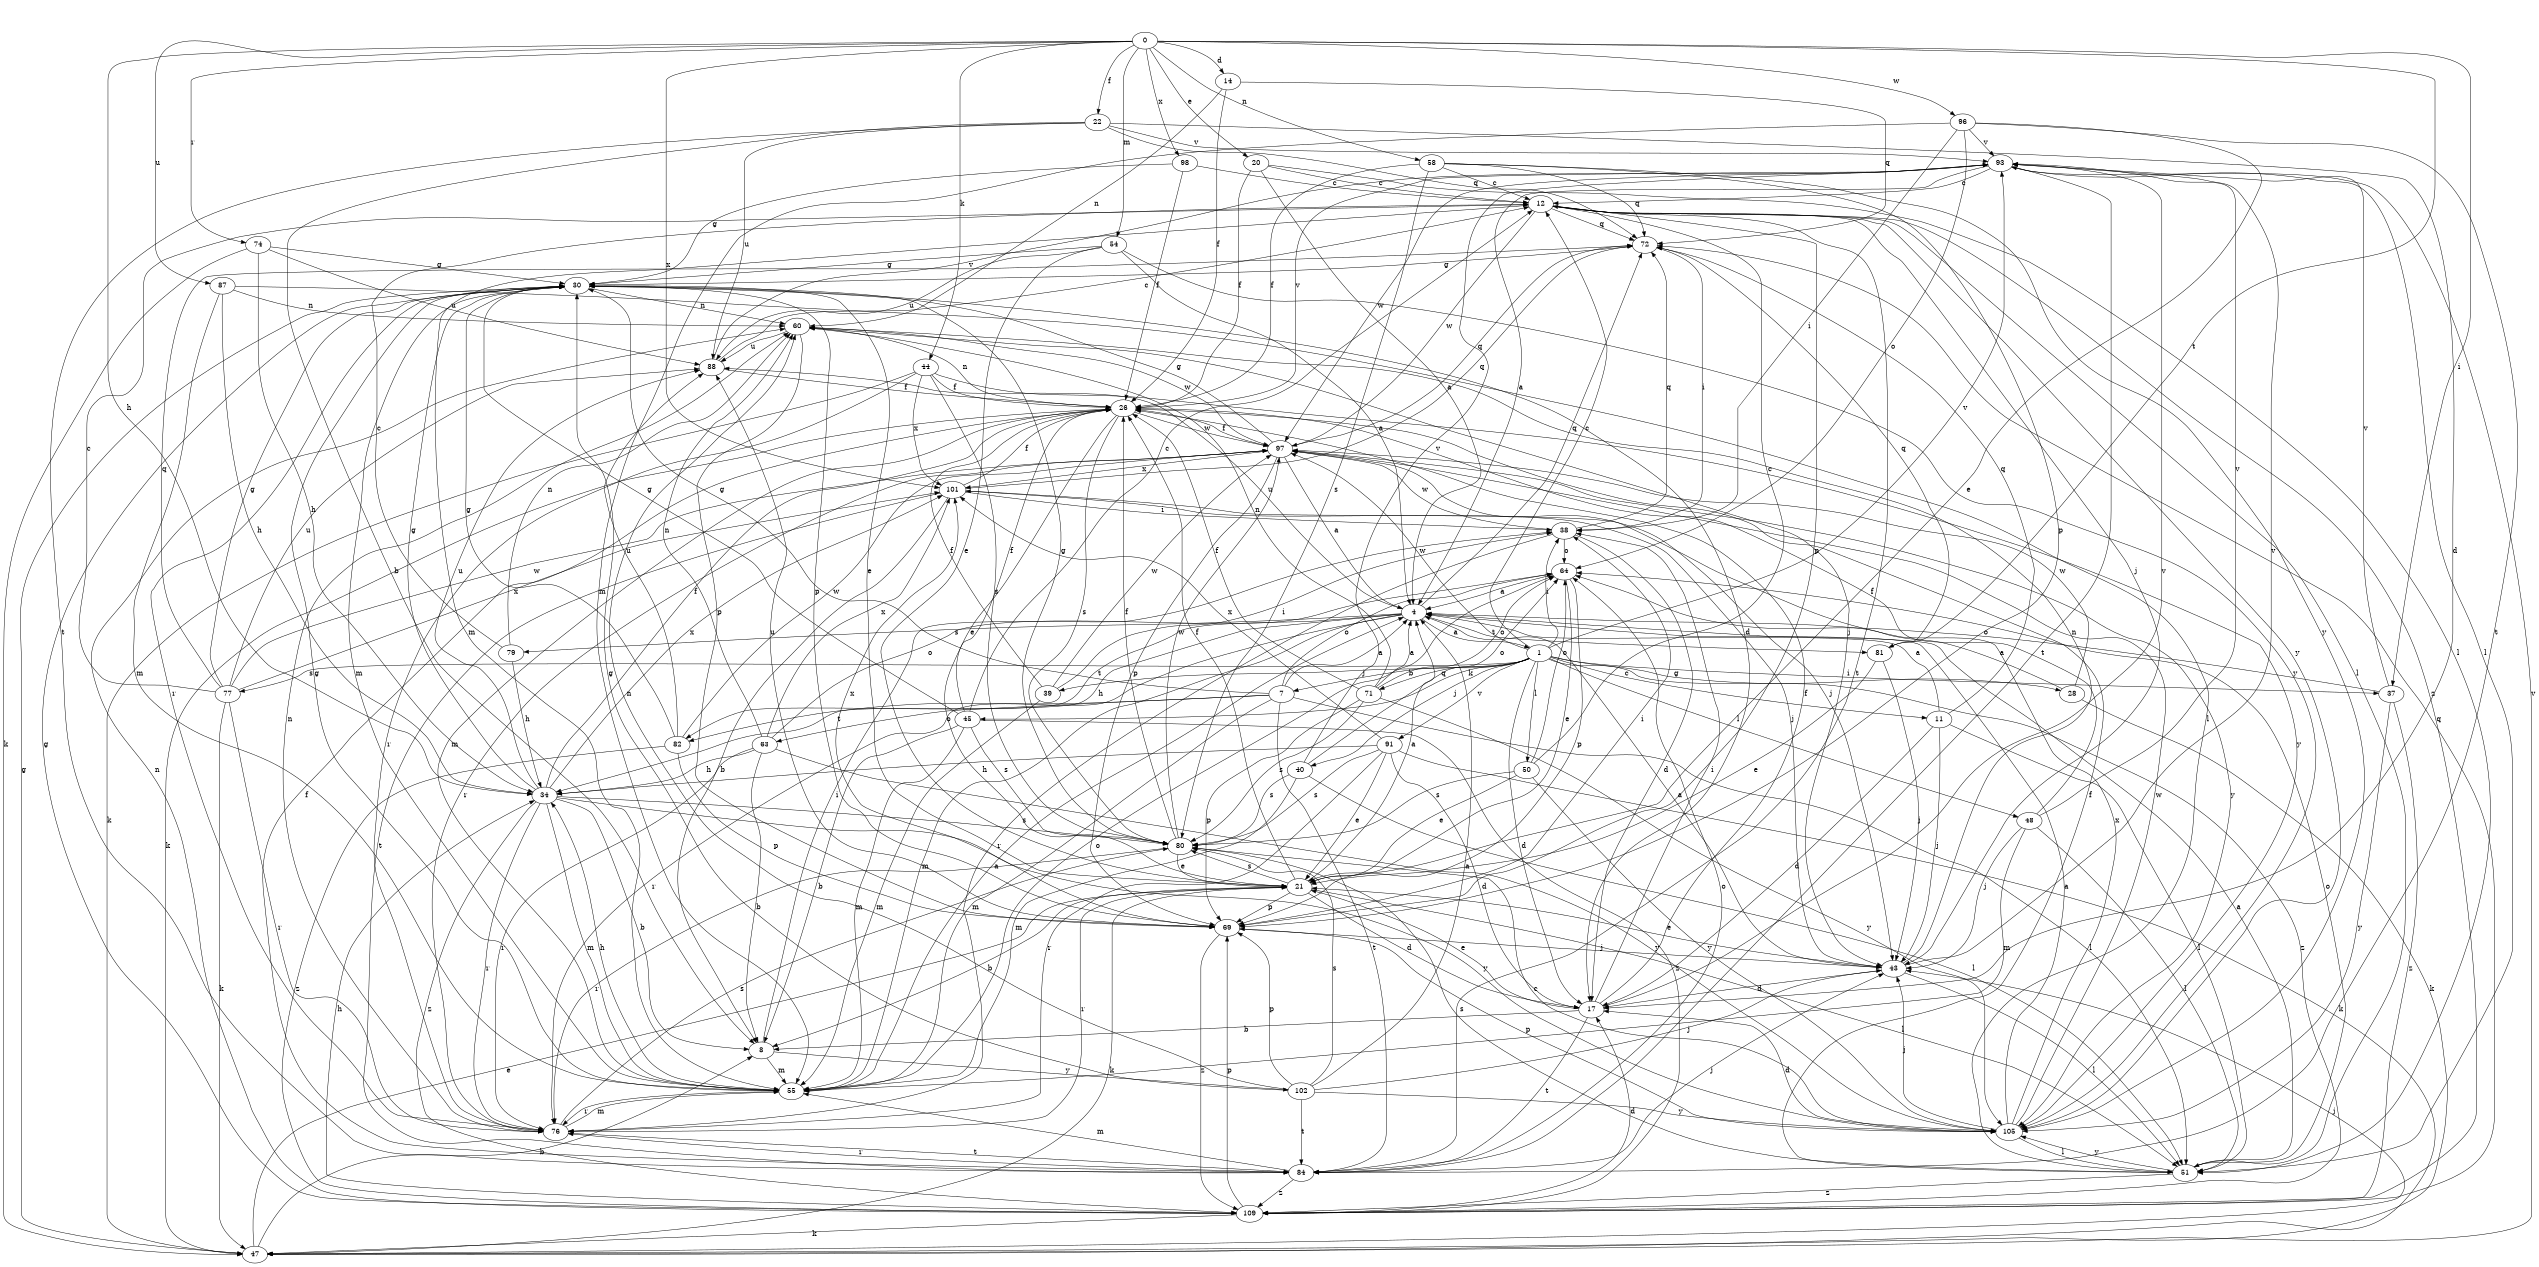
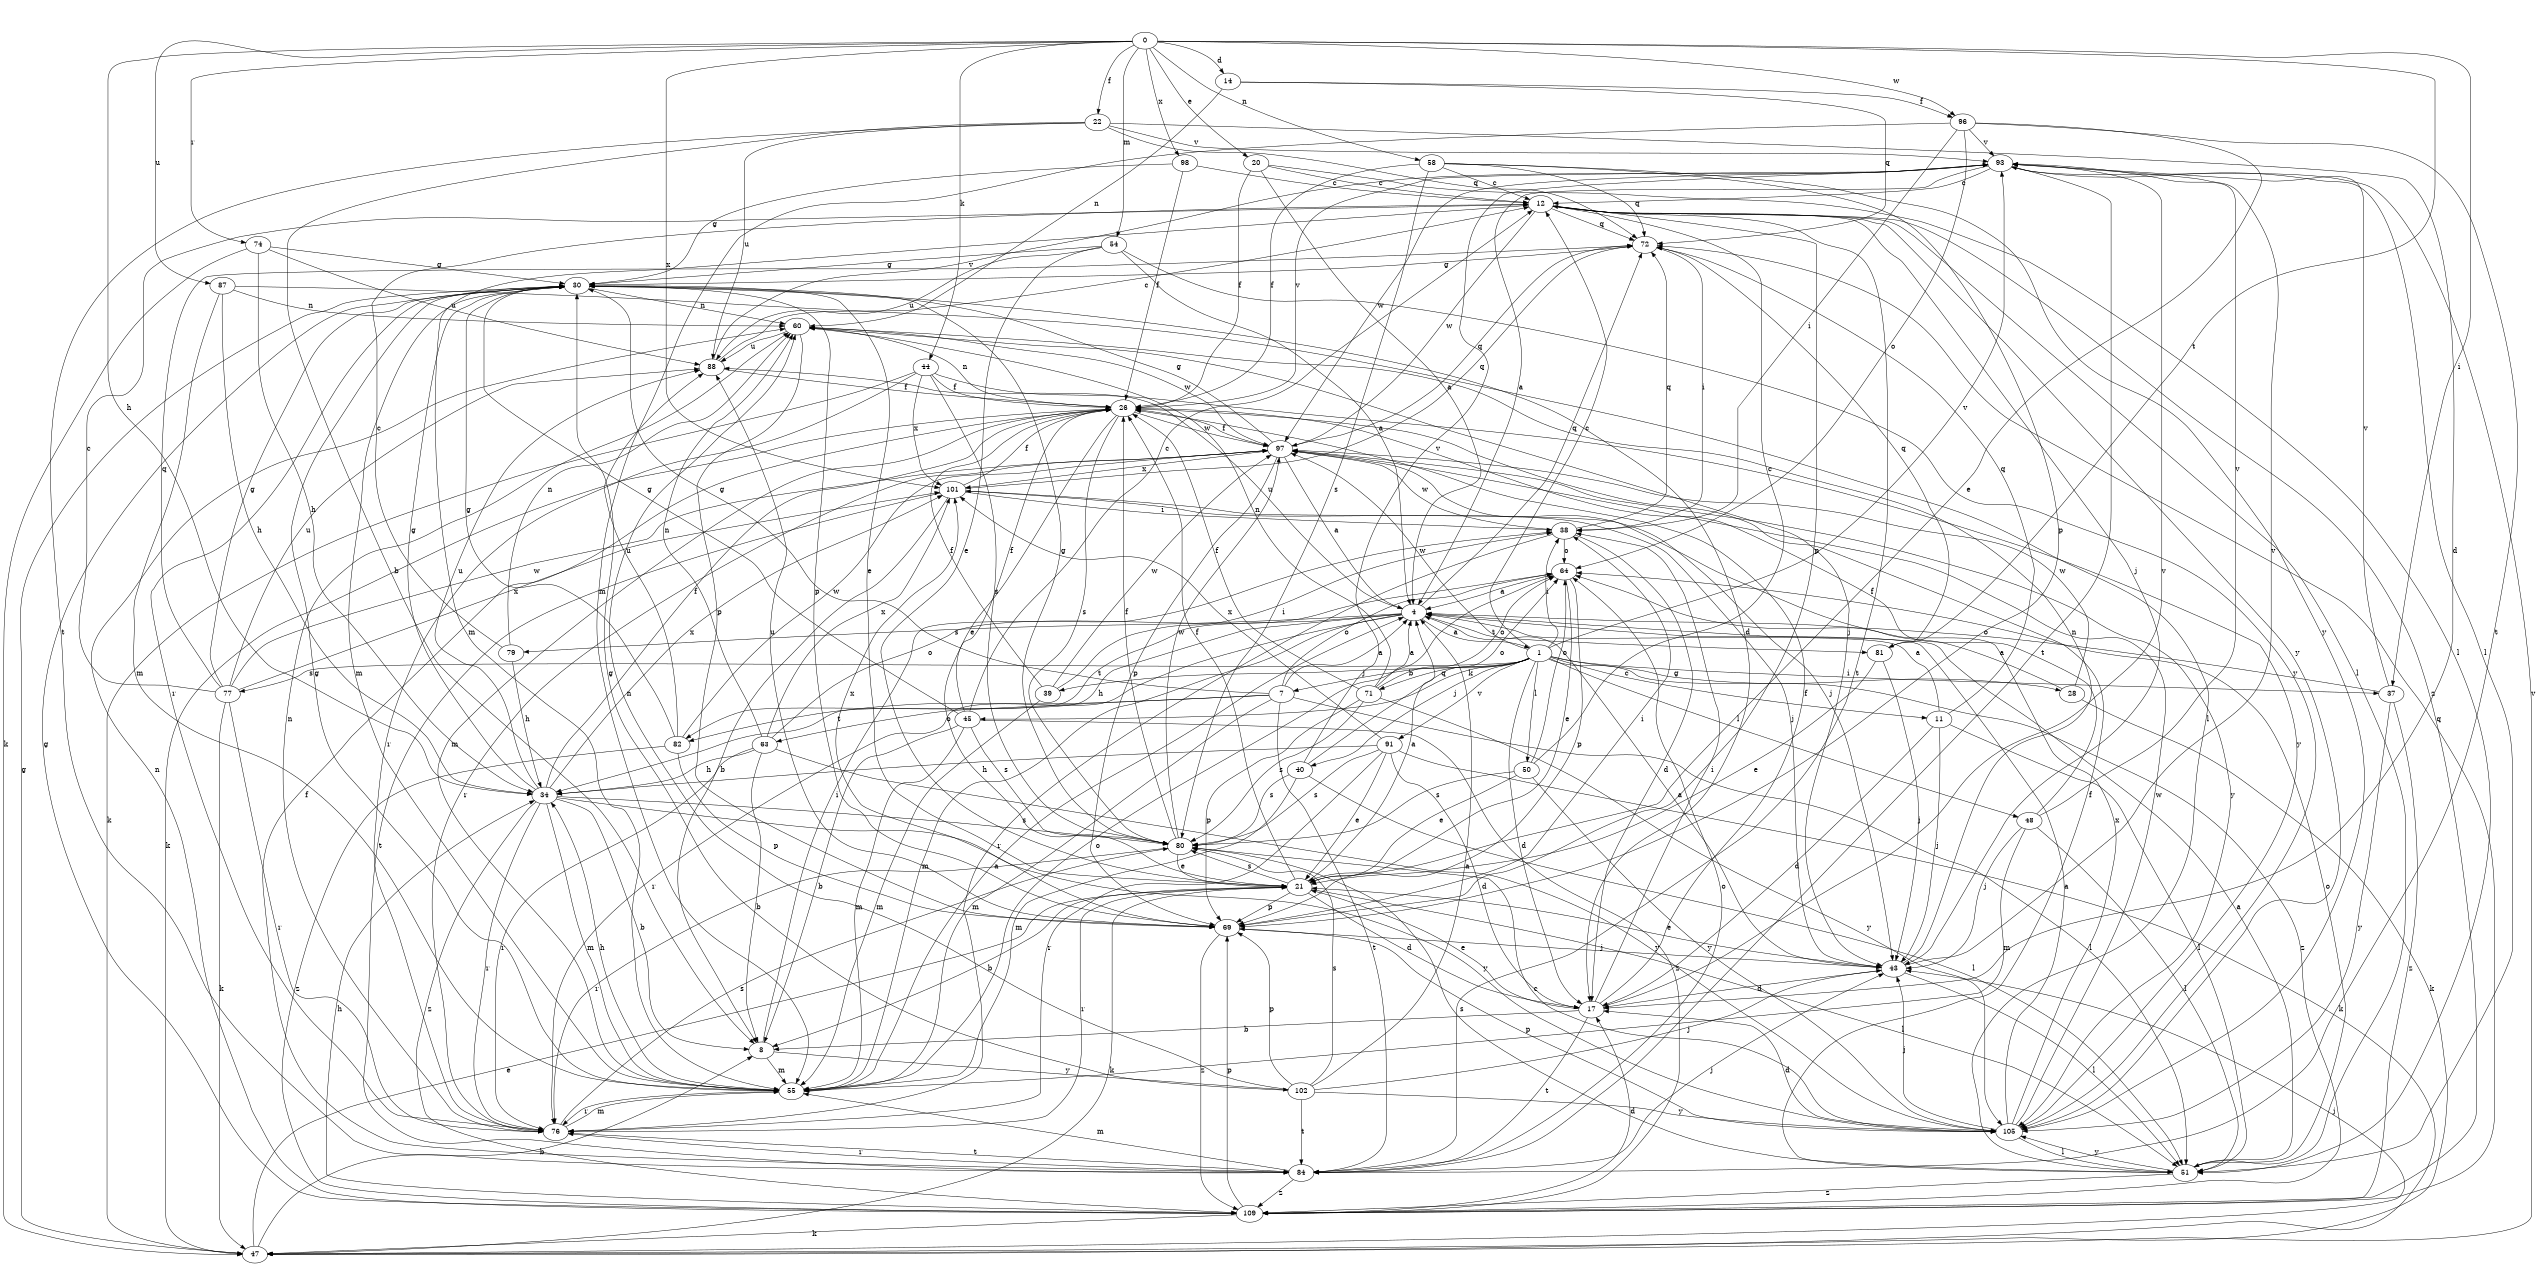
edge "14" -> "26": now "14" -> "96"
